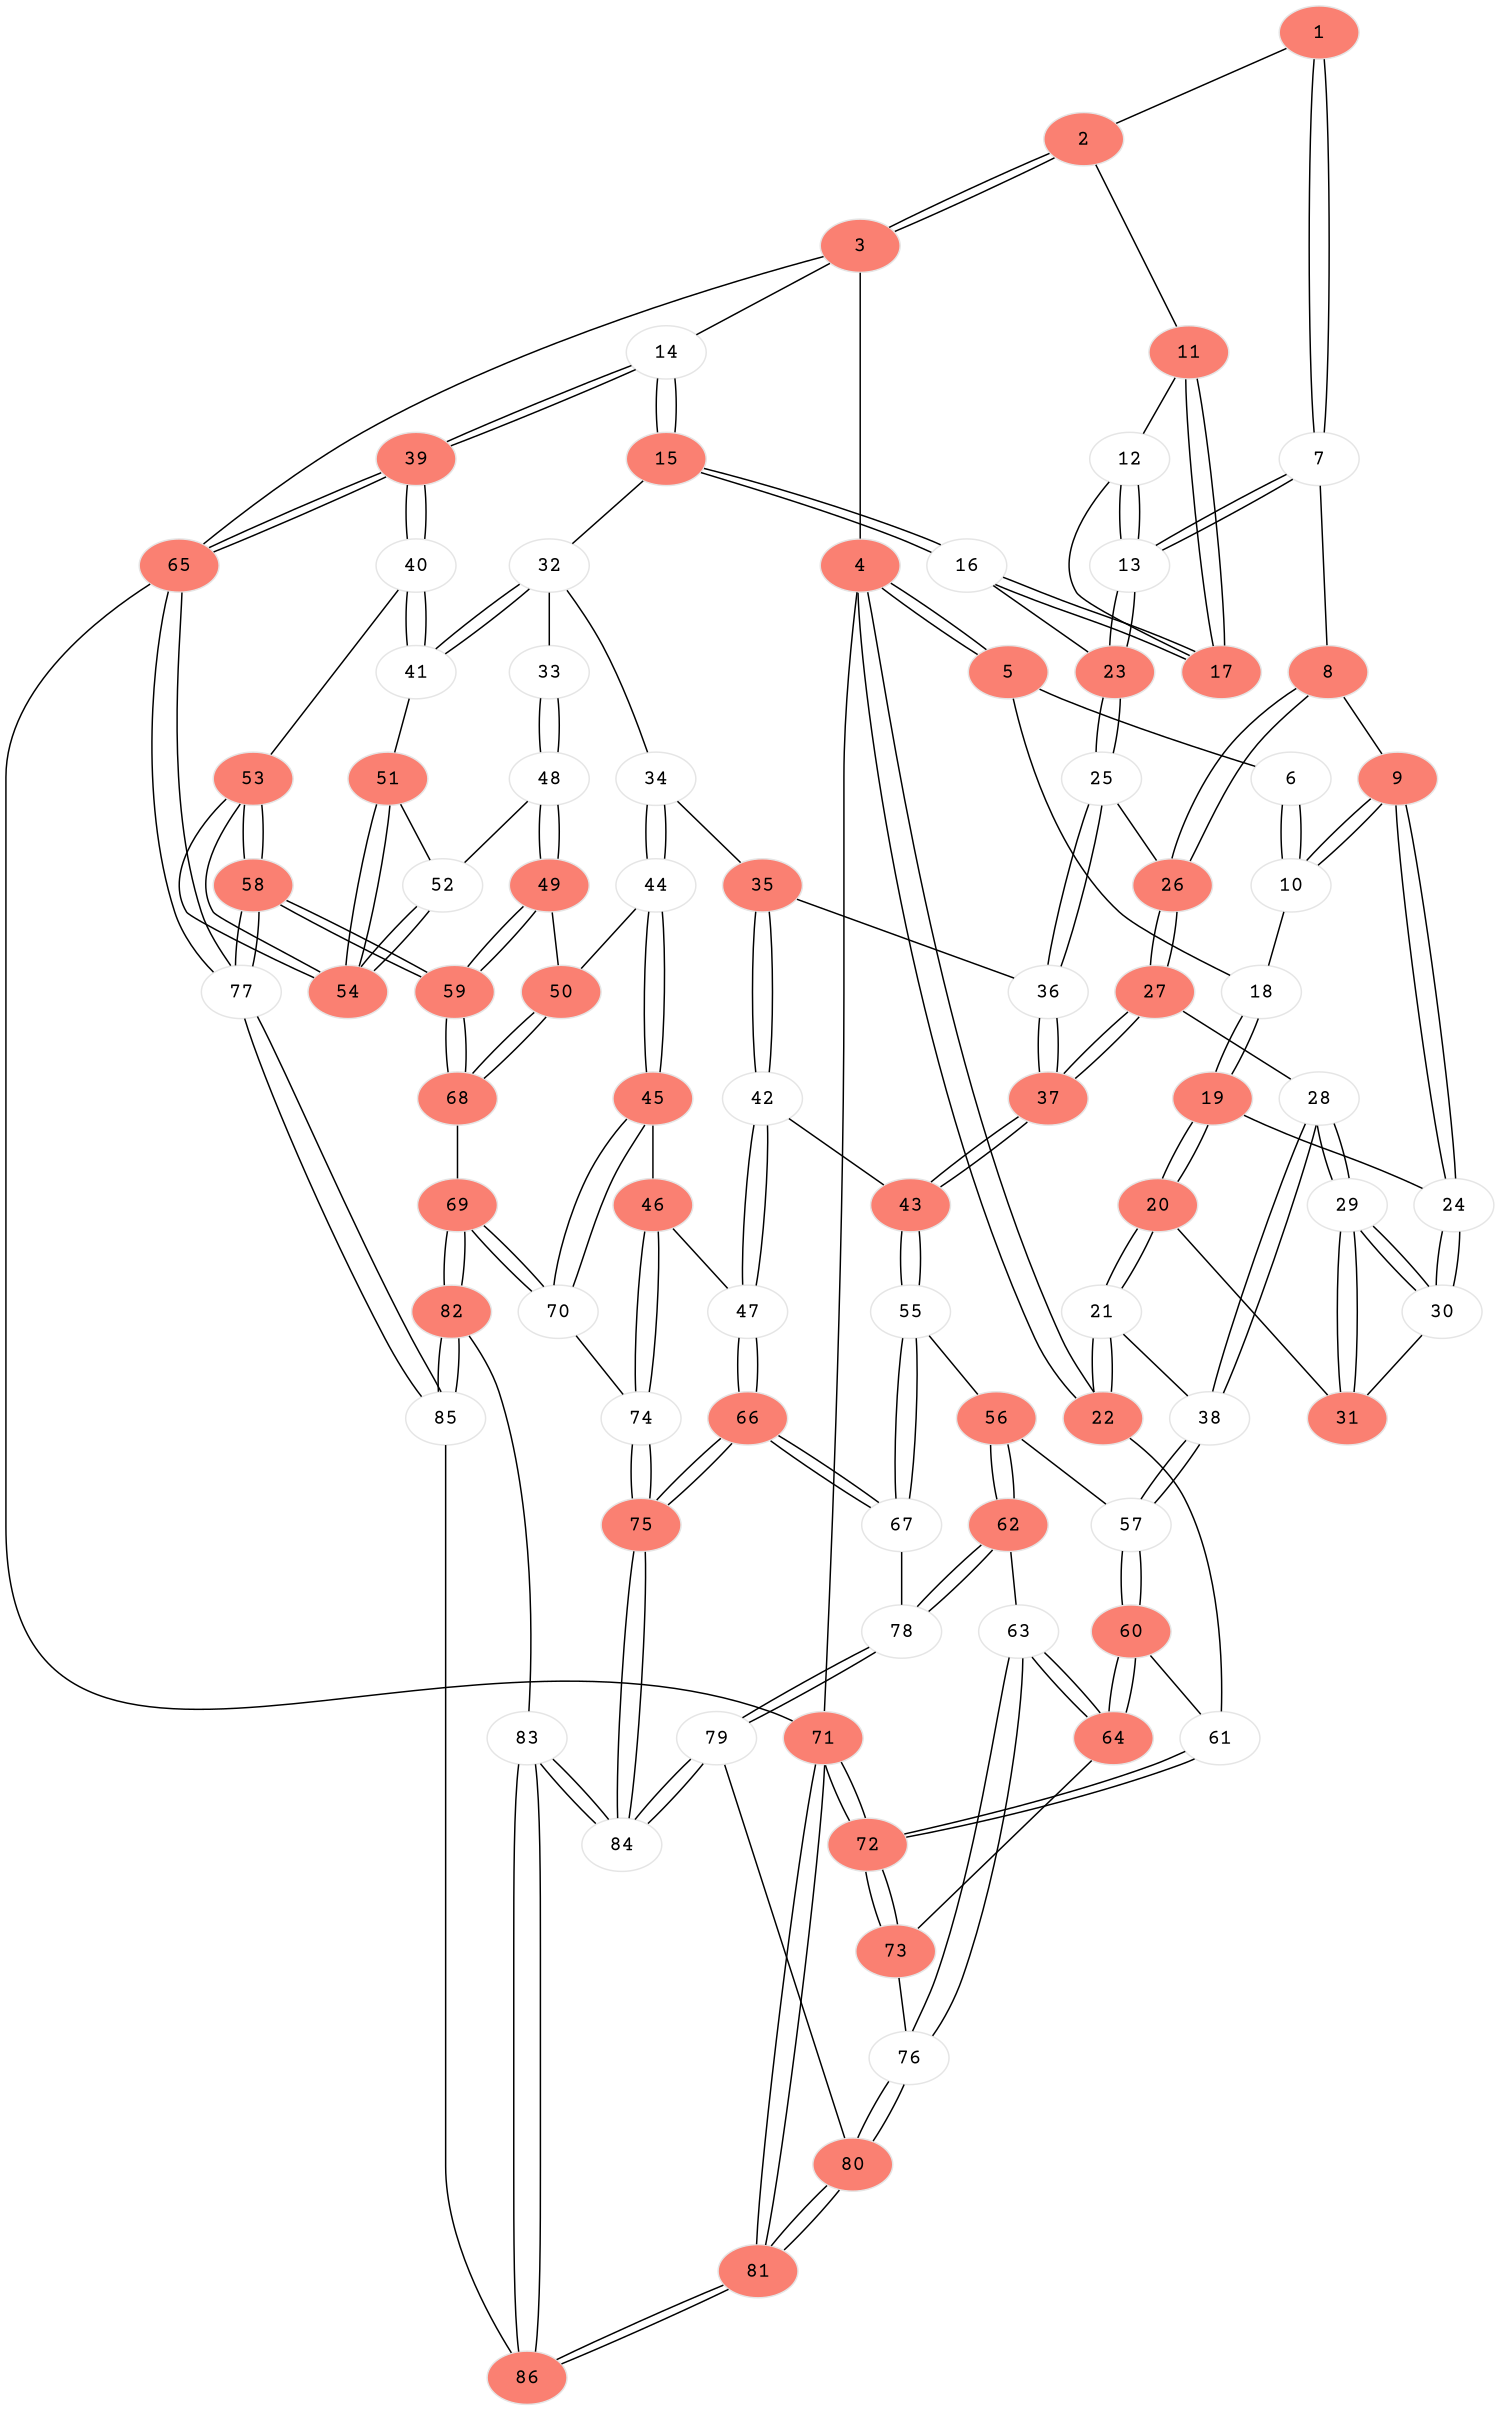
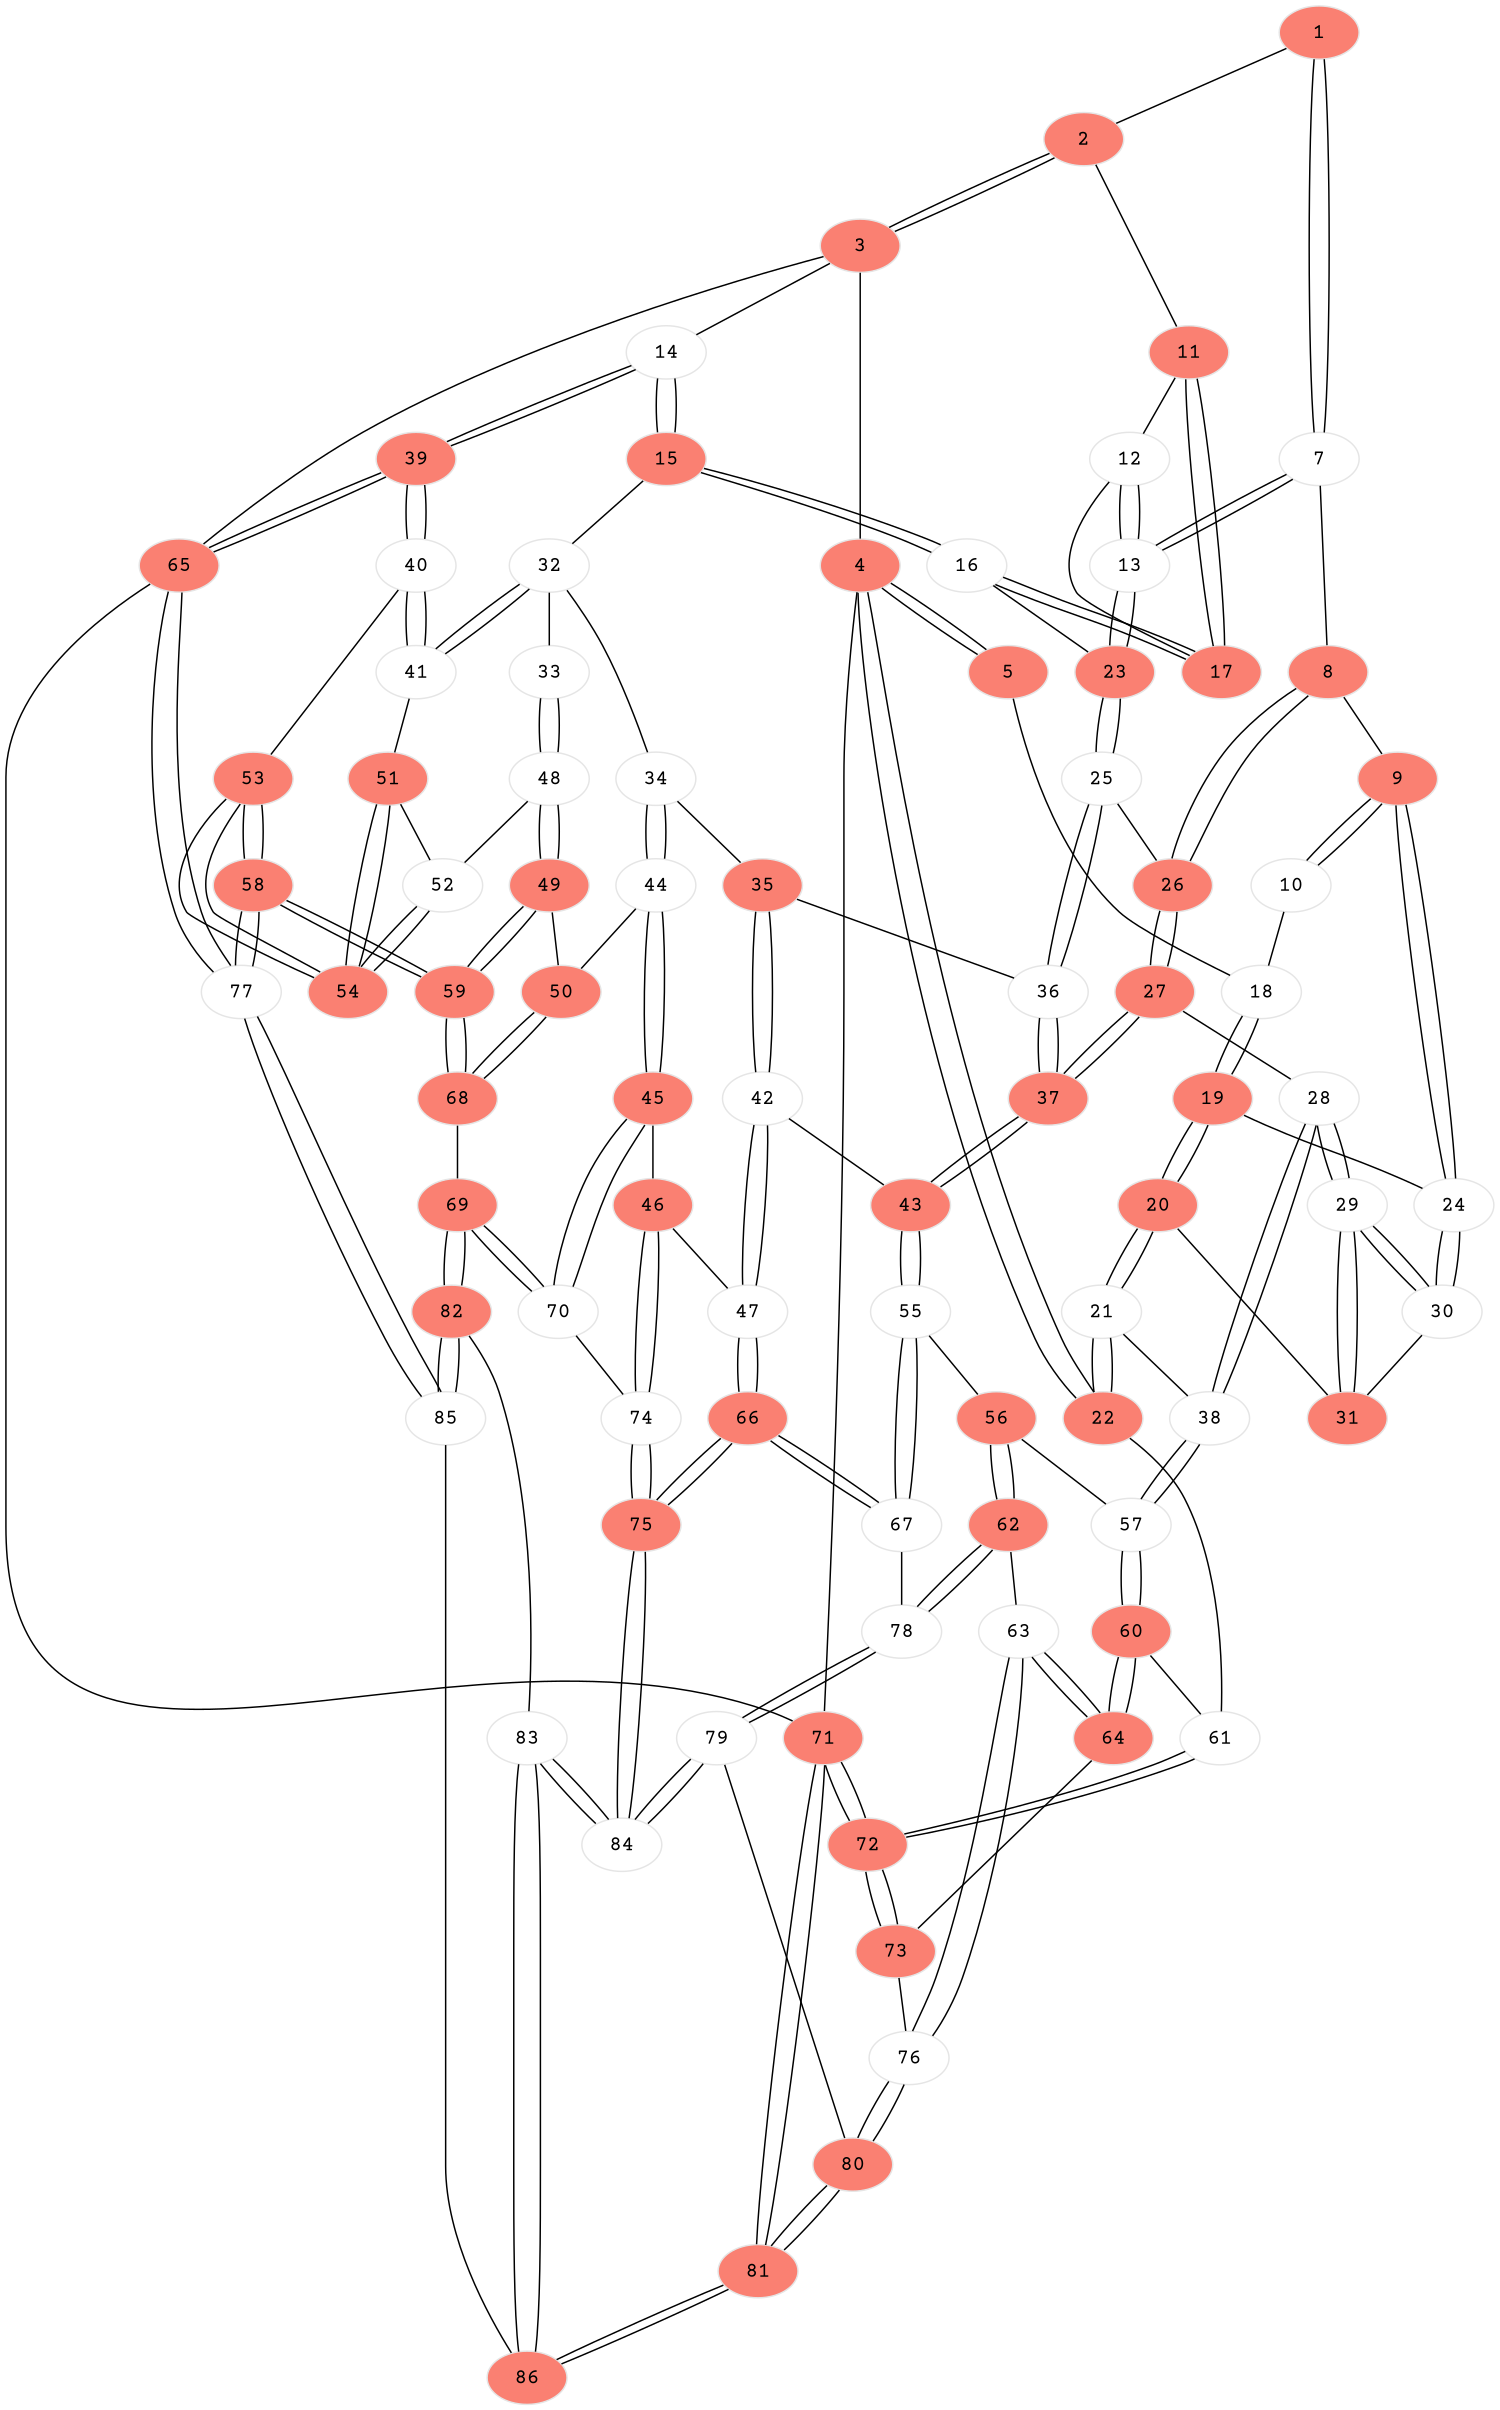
node "6": removed
